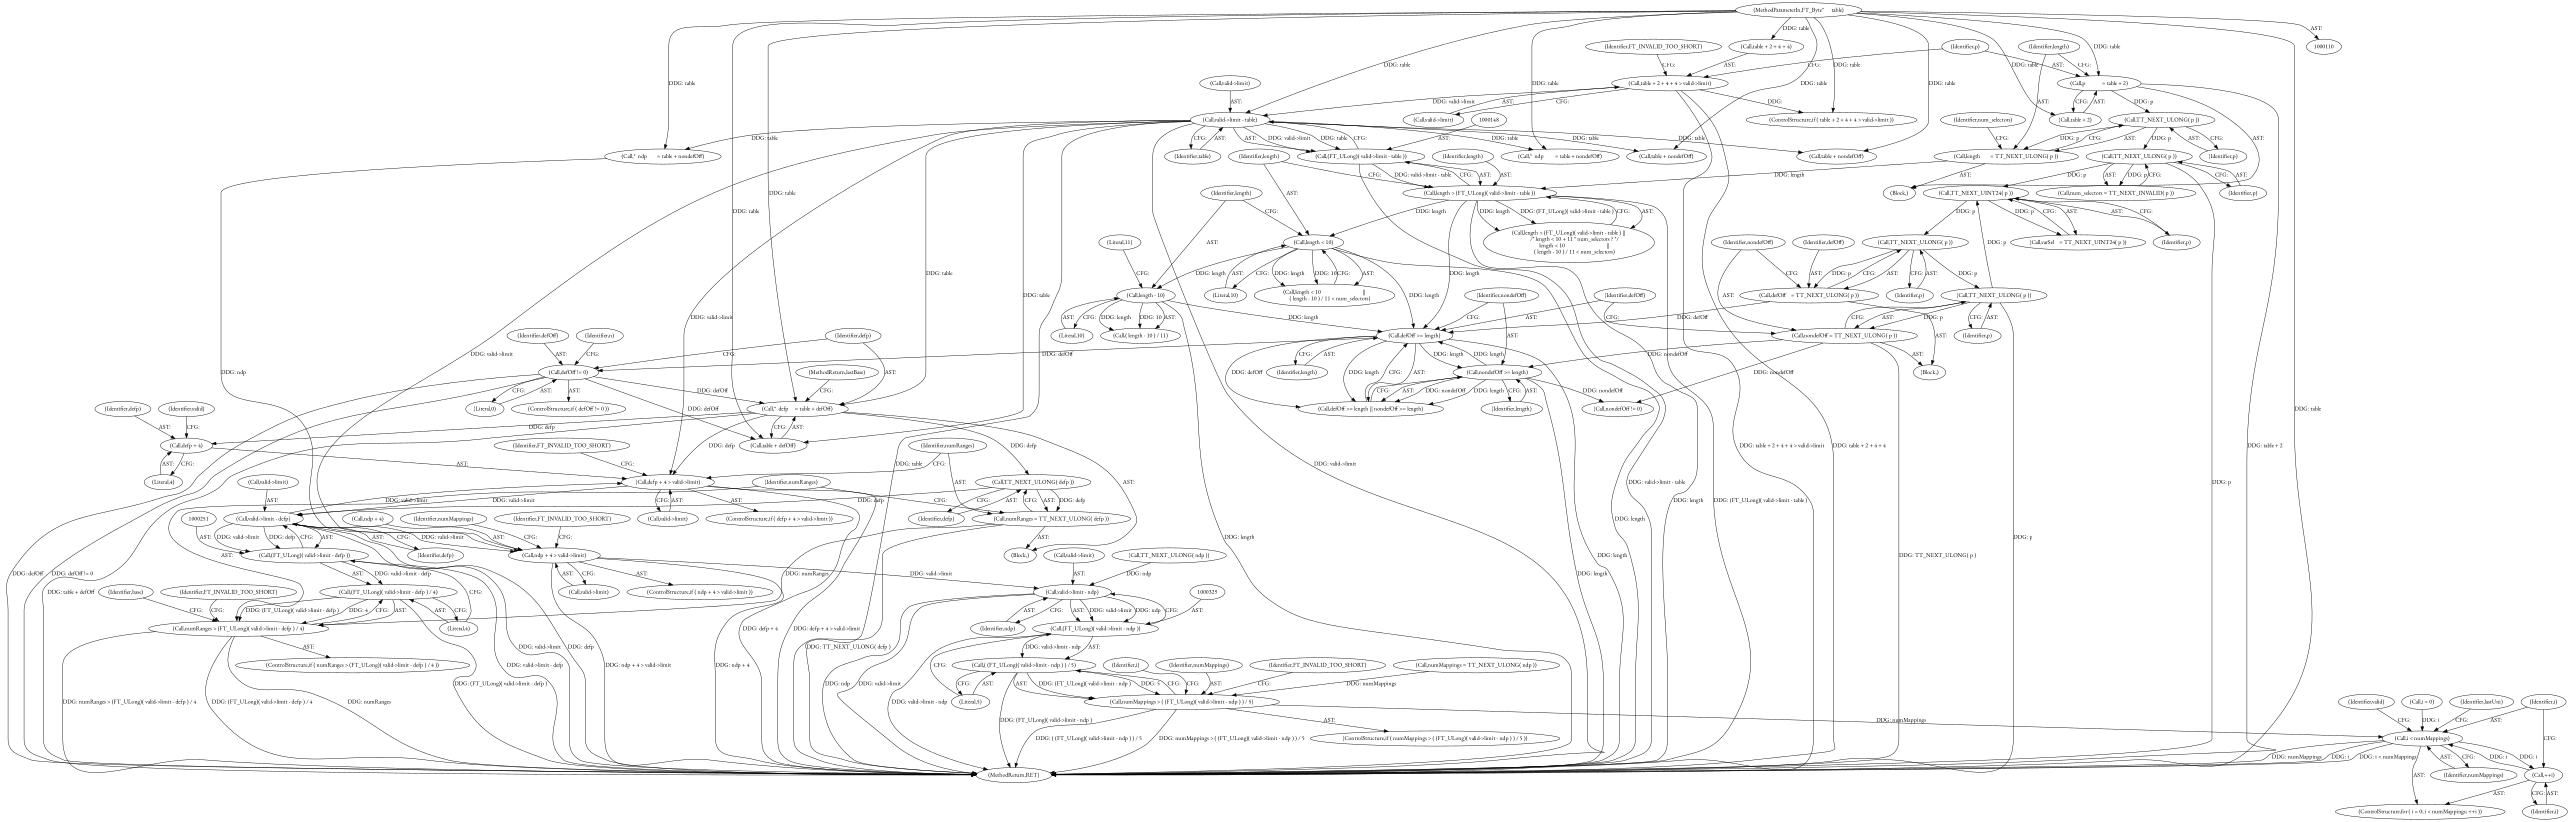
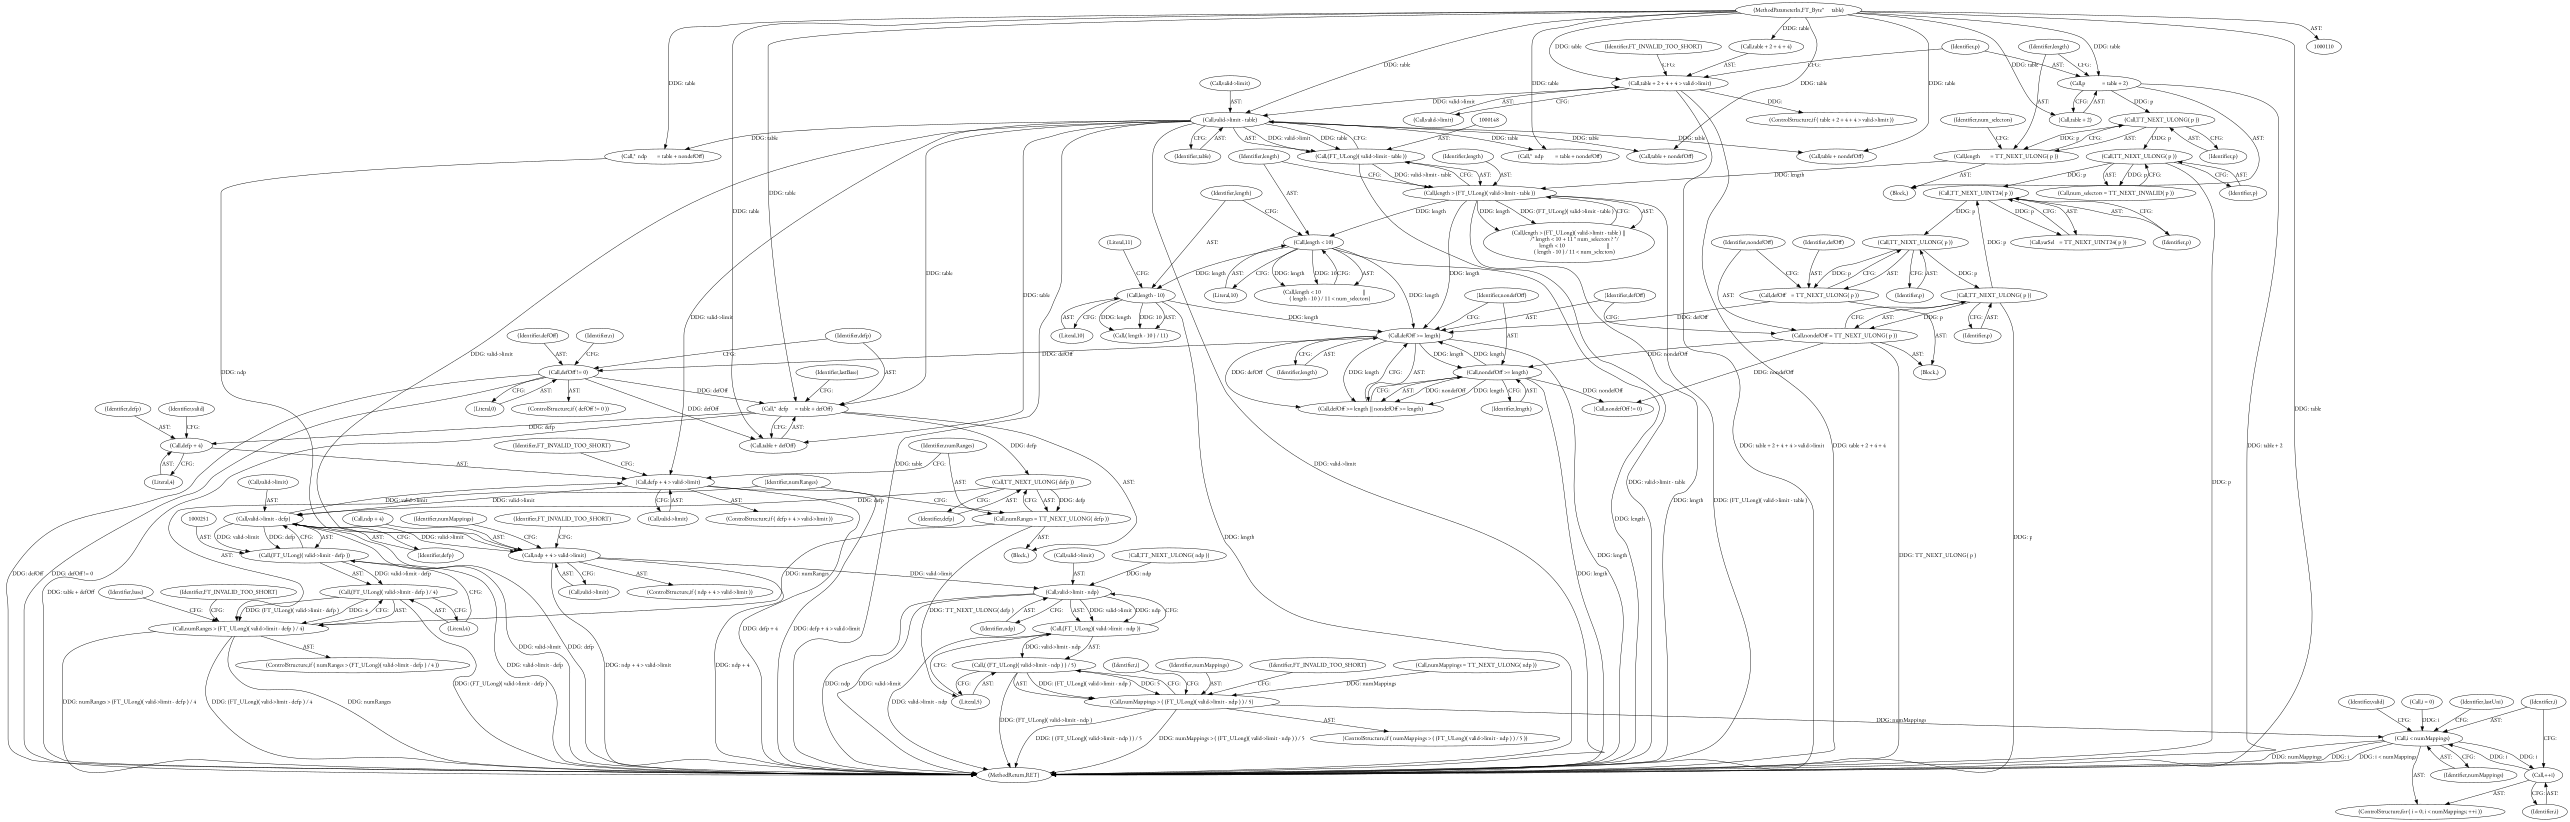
edge "(MethodParameterIn,FT_Byte*      table)" -> "(ControlStructure,if ( table + 2 + 4 + 4 > valid->limit ))": now "(MethodParameterIn,FT_Byte*      table)" -> "(Call,table + 2 + 4 + 4 > valid->limit)"
node "(MethodReturn,lastBase)": label "(MethodReturn,lastBase)" -> "(Identifier,lastBase)"
edge "(Call,*  defp     = table + defOff)" -> "(Call,defp + 4 > valid->limit)": removed, label "DDG: defp"
node "1000329": removed
edge "(Call,numRanges = TT_NEXT_ULONG( defp ))" -> "(MethodReturn,RET)": now "(Call,numRanges = TT_NEXT_ULONG( defp ))" -> "(Literal,5)"
